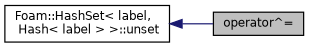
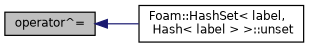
edge "operator^=" -> "Foam::HashSet< label, Hash< label > >::unset": reversed
